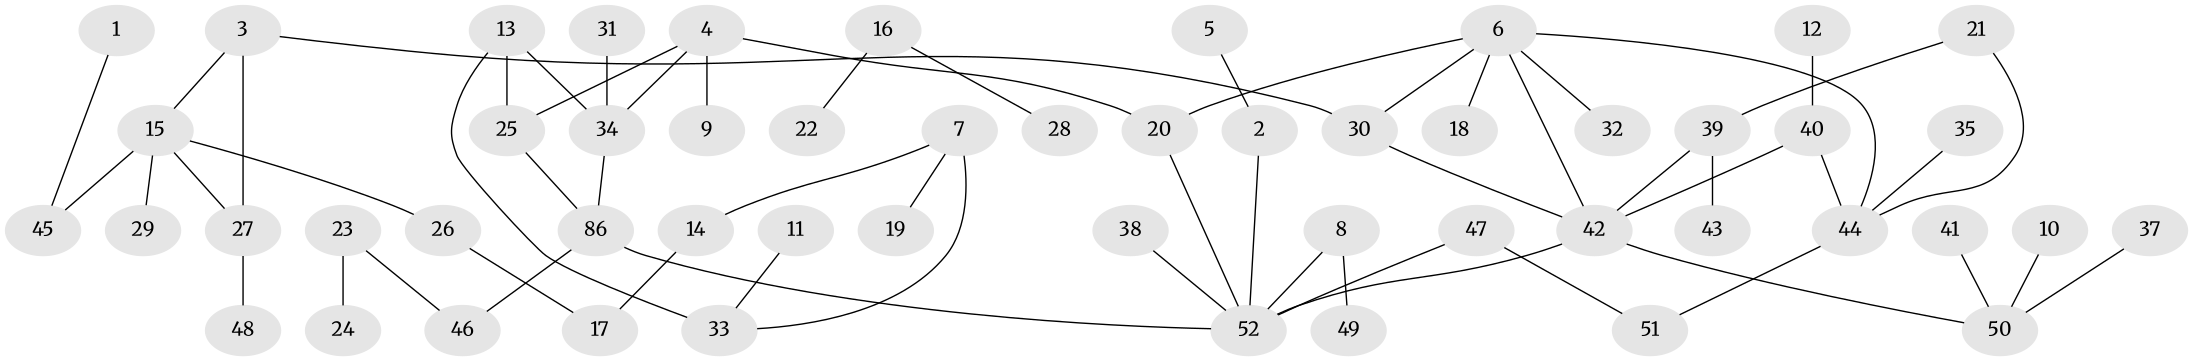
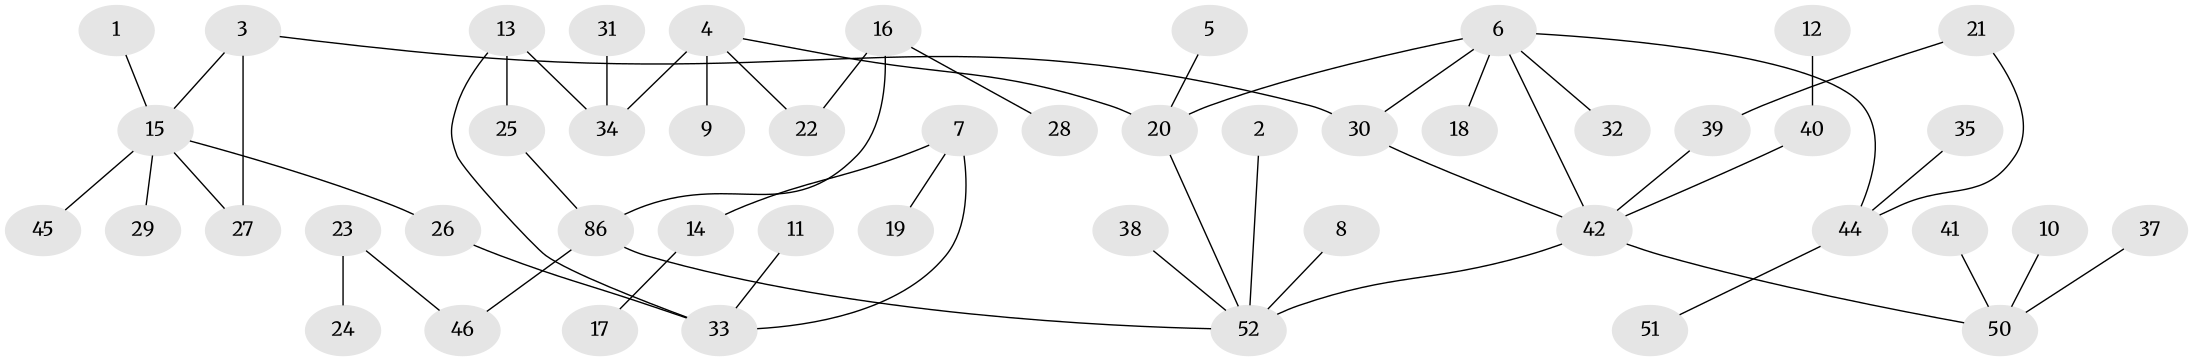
edge "4" -- "25": now "4" -- "22"
edge "5" -- "2": now "5" -- "20"
edge "1" -- "45": now "1" -- "15"
edge "40" -- "44": removed
edge "34" -- "86": now "16" -- "86"
node "47": removed
node "43": removed
edge "26" -- "17": now "26" -- "33"
node "48": removed
node "49": removed
